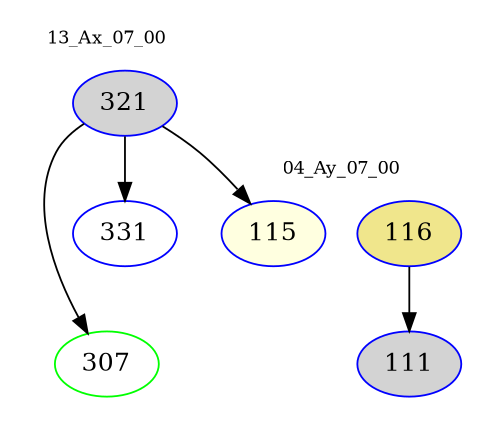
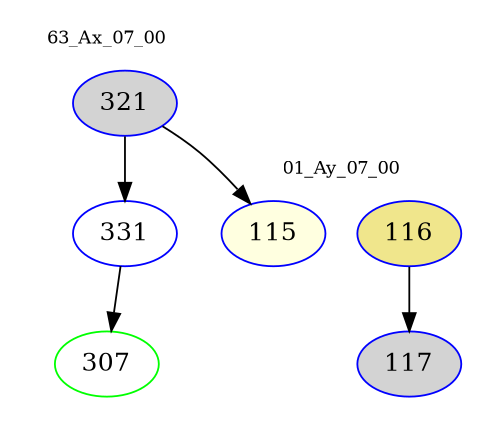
cluster "13_Ax_07_00": label "13_Ax_07_00" -> "63_Ax_07_00"
cluster "04_Ay_07_00": label "04_Ay_07_00" -> "01_Ay_07_00"
edge "321" -> "307": now "331" -> "307"
node "111": label "111" -> "117"
